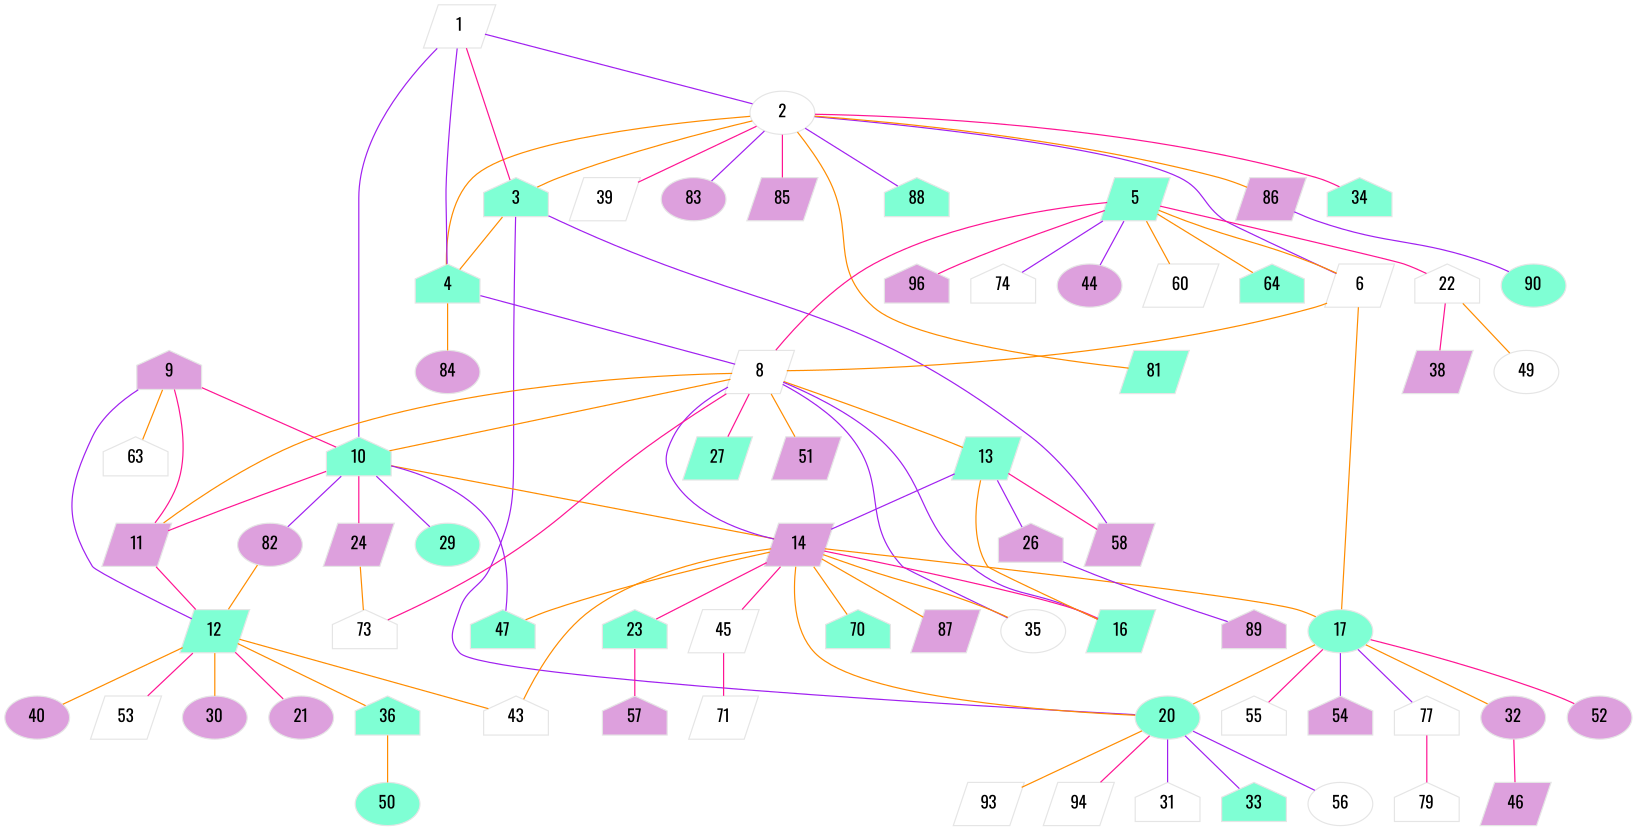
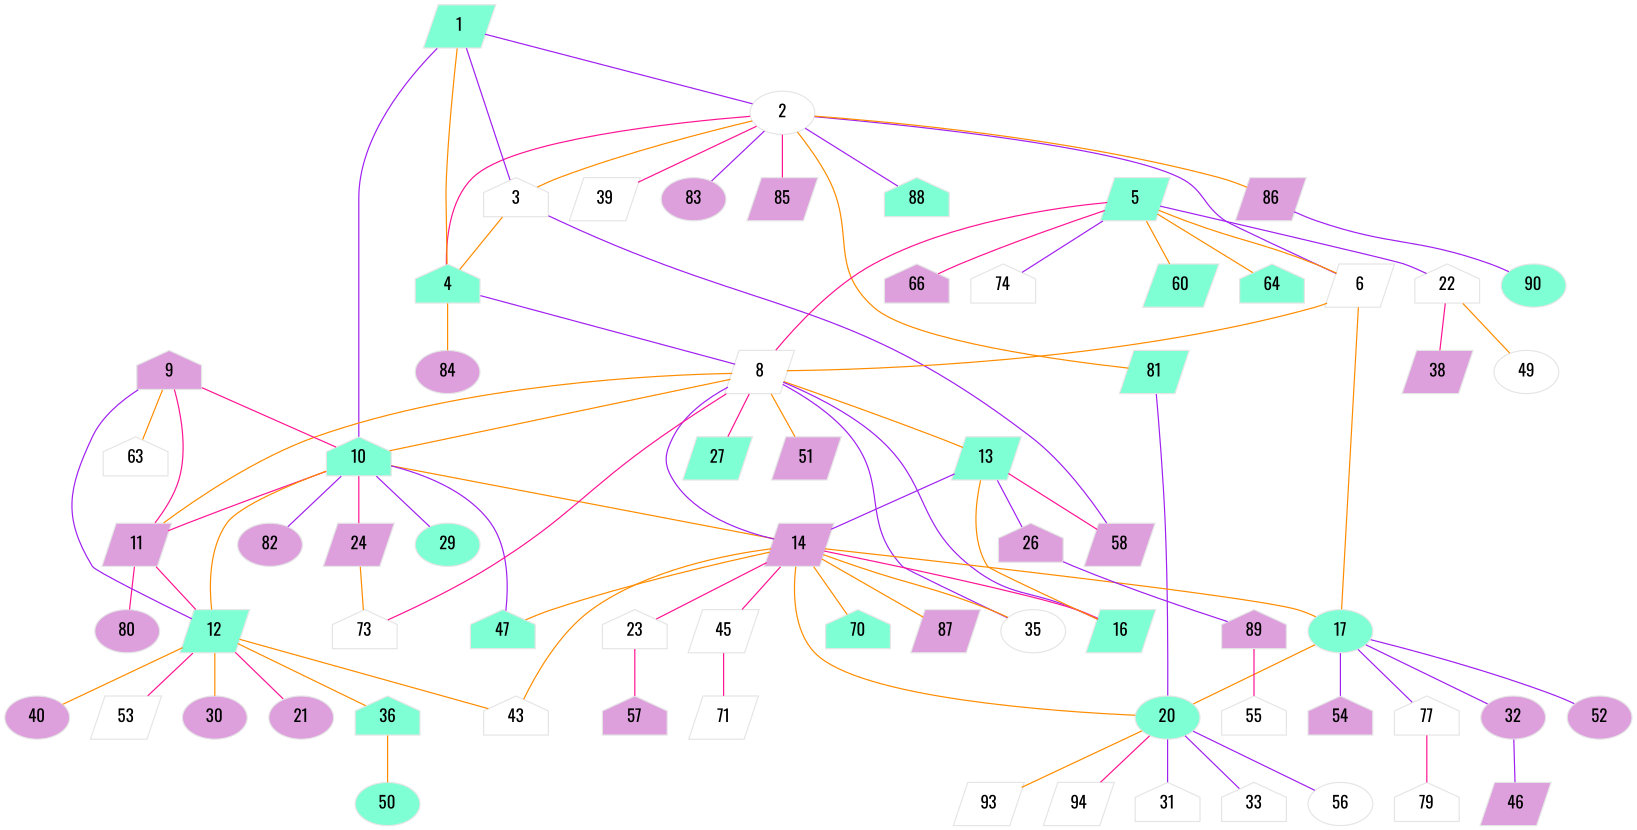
node "1": fillcolor white -> aquamarine
edge "1" -- "3": color deeppink -> purple
edge "2" -- "4": color darkorange -> deeppink
edge "1" -- "4": color purple -> darkorange
node "3": fillcolor aquamarine -> white
node "34": removed
edge "5" -- "22": color deeppink -> purple
node "96": label "96" -> "66"
node "44": removed
node "60": fillcolor white -> aquamarine
edge "82" -- "12": now "10" -- "12"
node "80": added
node "23": fillcolor aquamarine -> white
edge "17" -- "52": color deeppink -> purple
edge "3" -- "20": now "81" -- "20"
edge "17" -- "32": color darkorange -> purple
edge "17" -- "55": now "89" -- "55"
edge "32" -- "46": color deeppink -> purple
node "33": fillcolor aquamarine -> white
